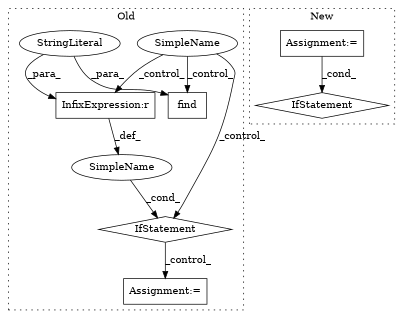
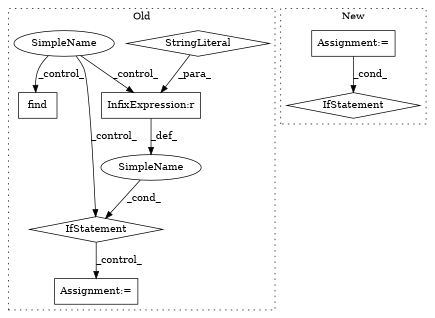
node "StringLiteral": shape ellipse -> diamond
edge "StringLiteral" -> "find": removed, label "_para_"
